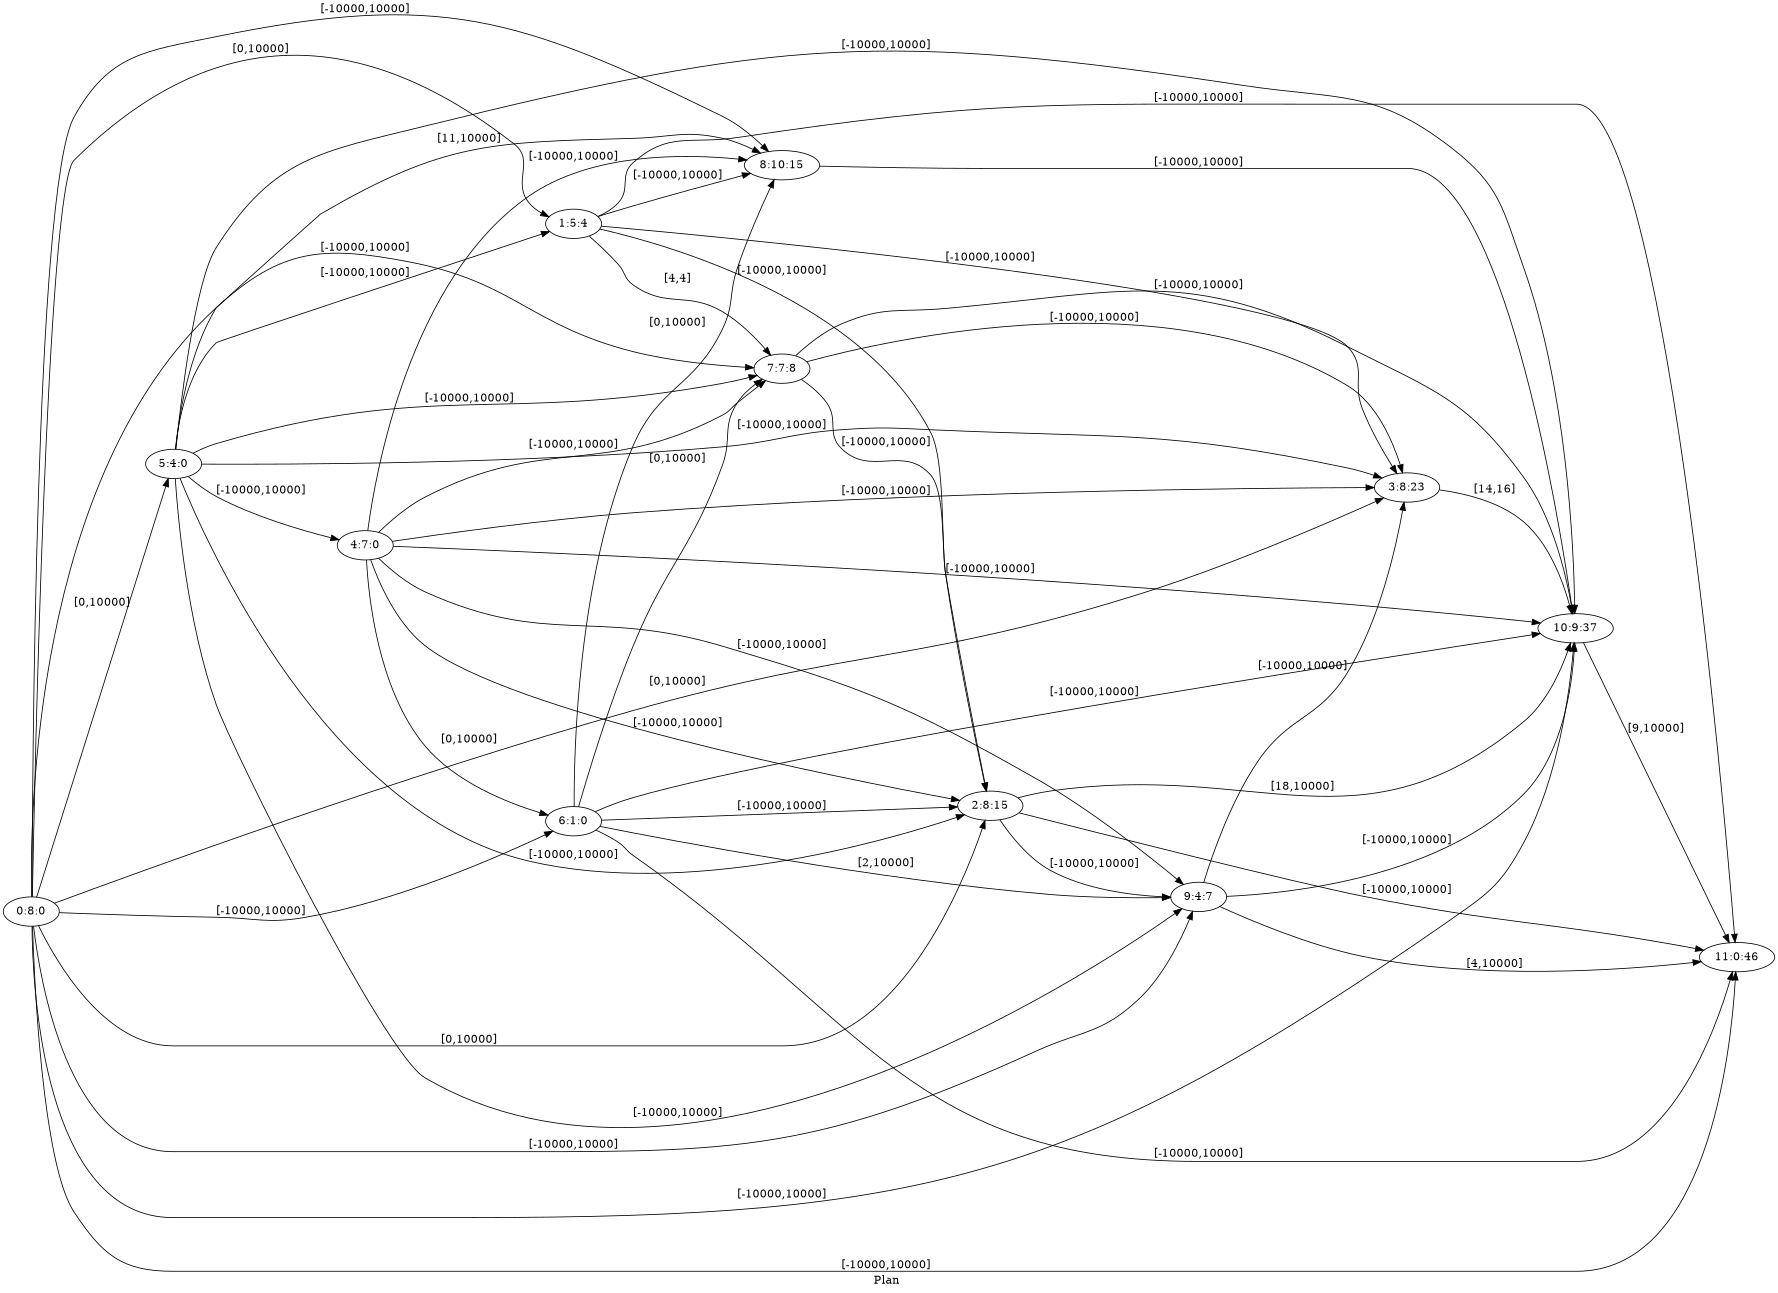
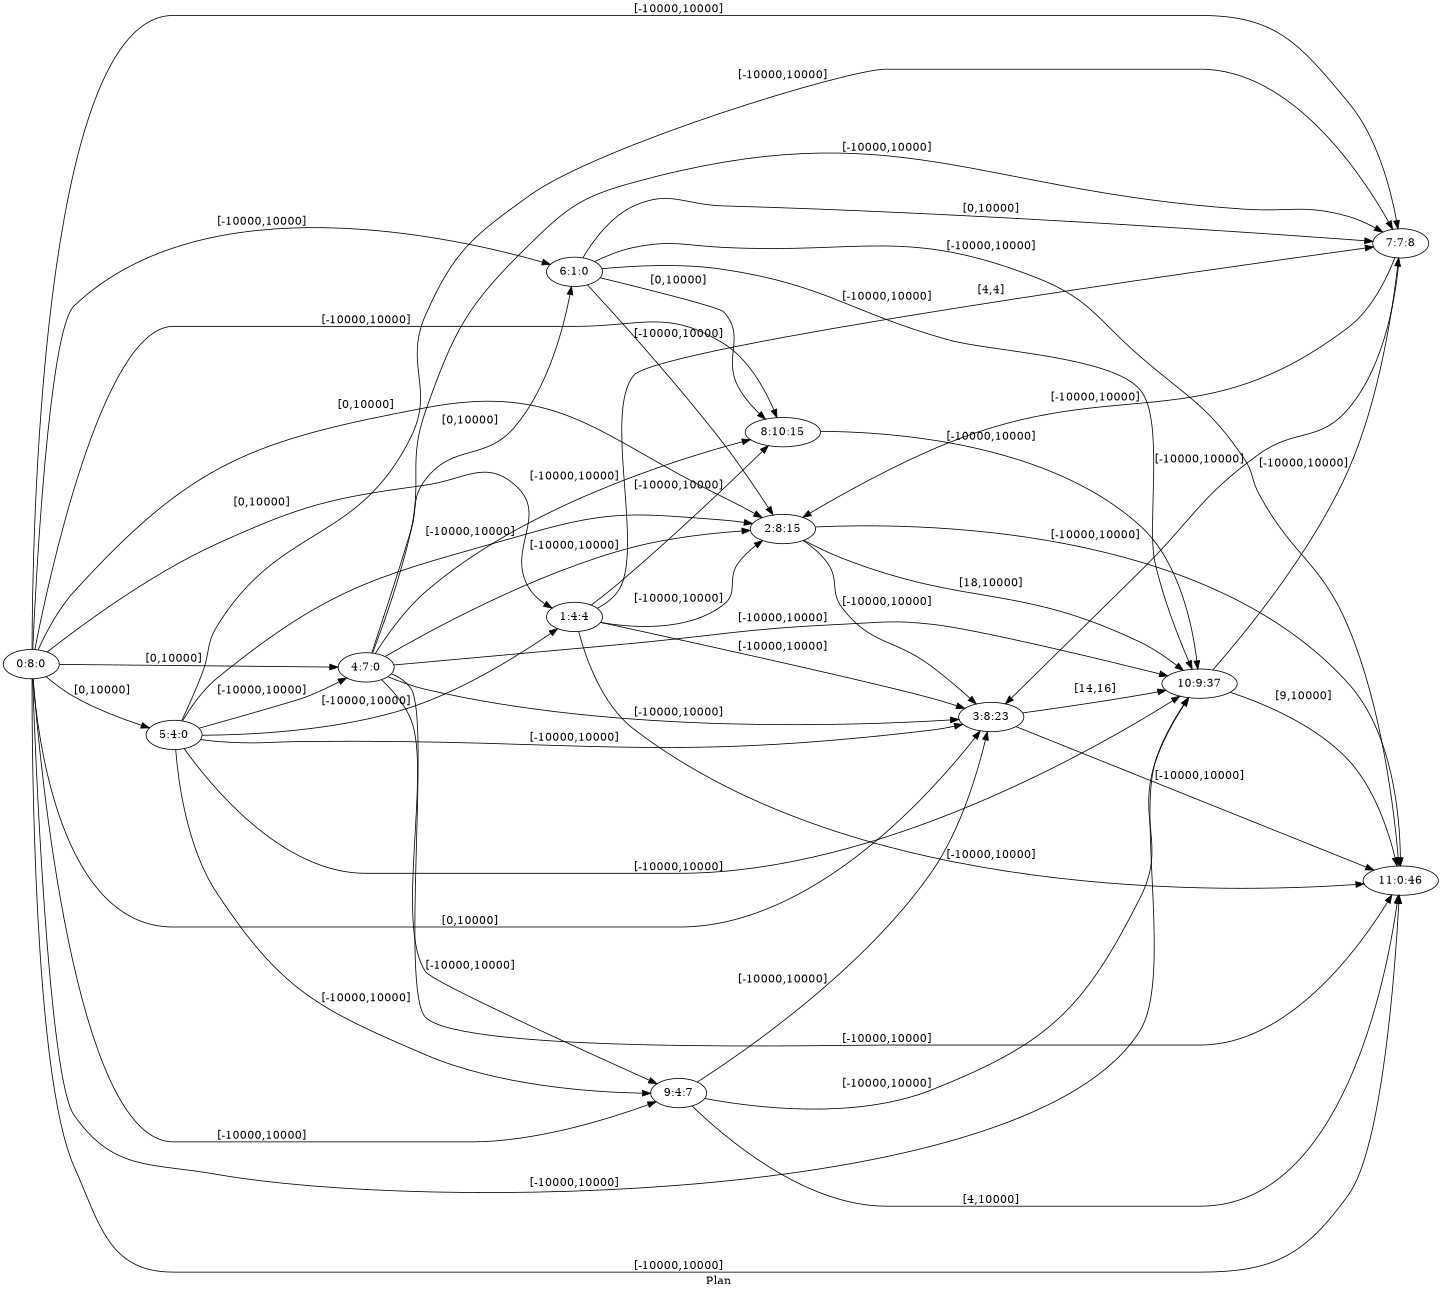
edge "5:4:0" -> "8:10:15": removed, label "[11,10000]"
node "1:5:4": label "1:5:4" -> "1:4:4"
edge "7:7:8" -> "10:9:37": reversed
edge "0:8:0" -> "4:7:0": added, label "[0,10000]"
edge "3:8:23" -> "11:0:46": added, label "[-10000,10000]"
edge "6:1:0" -> "9:4:7": removed, label "[2,10000]"
edge "2:8:15" -> "9:4:7": now "2:8:15" -> "3:8:23"
edge "4:7:0" -> "11:0:46": added, label "[-10000,10000]"
